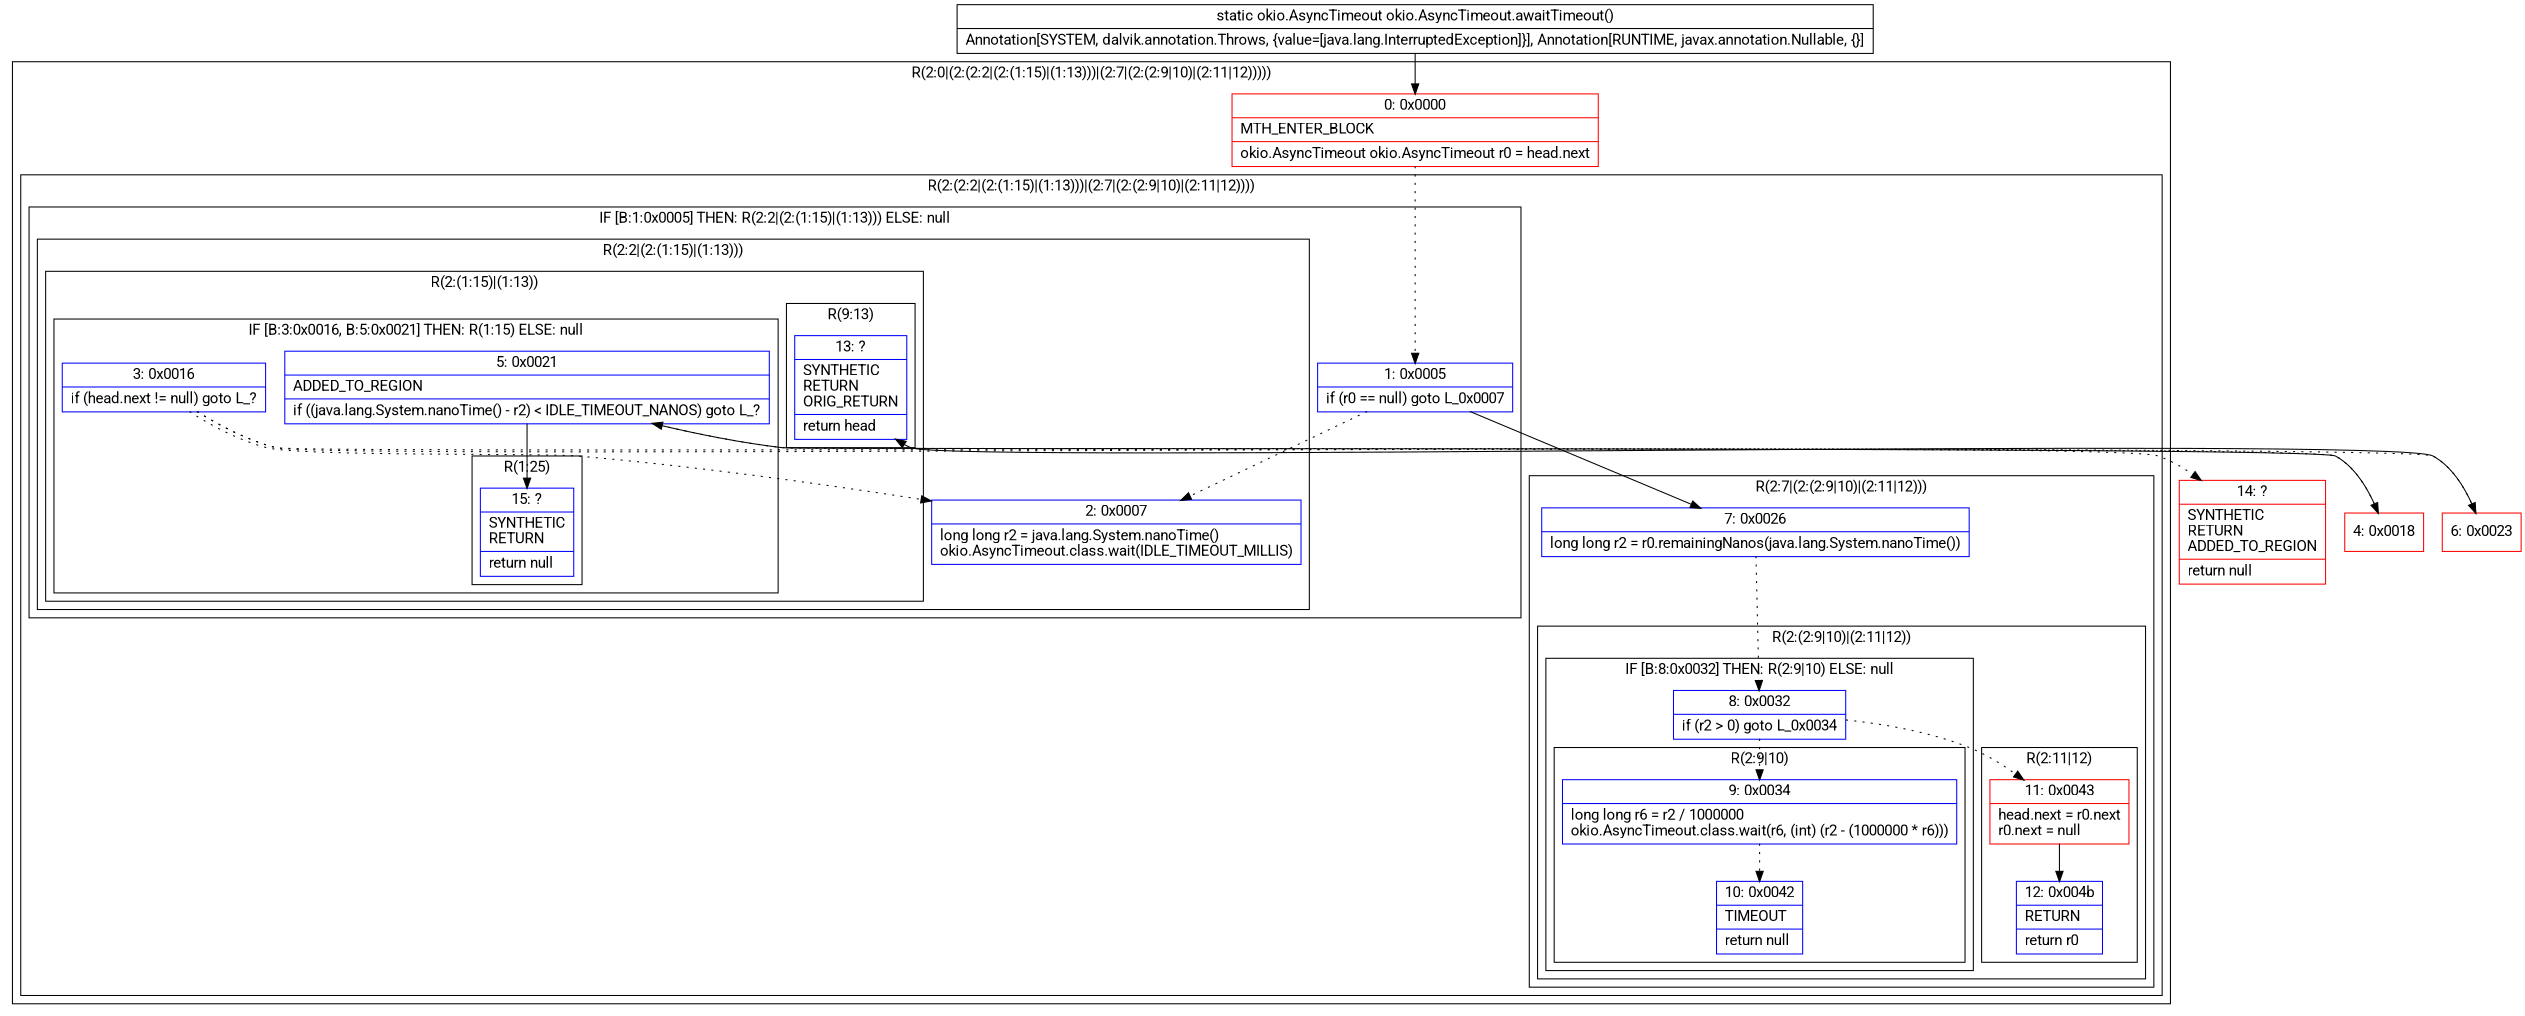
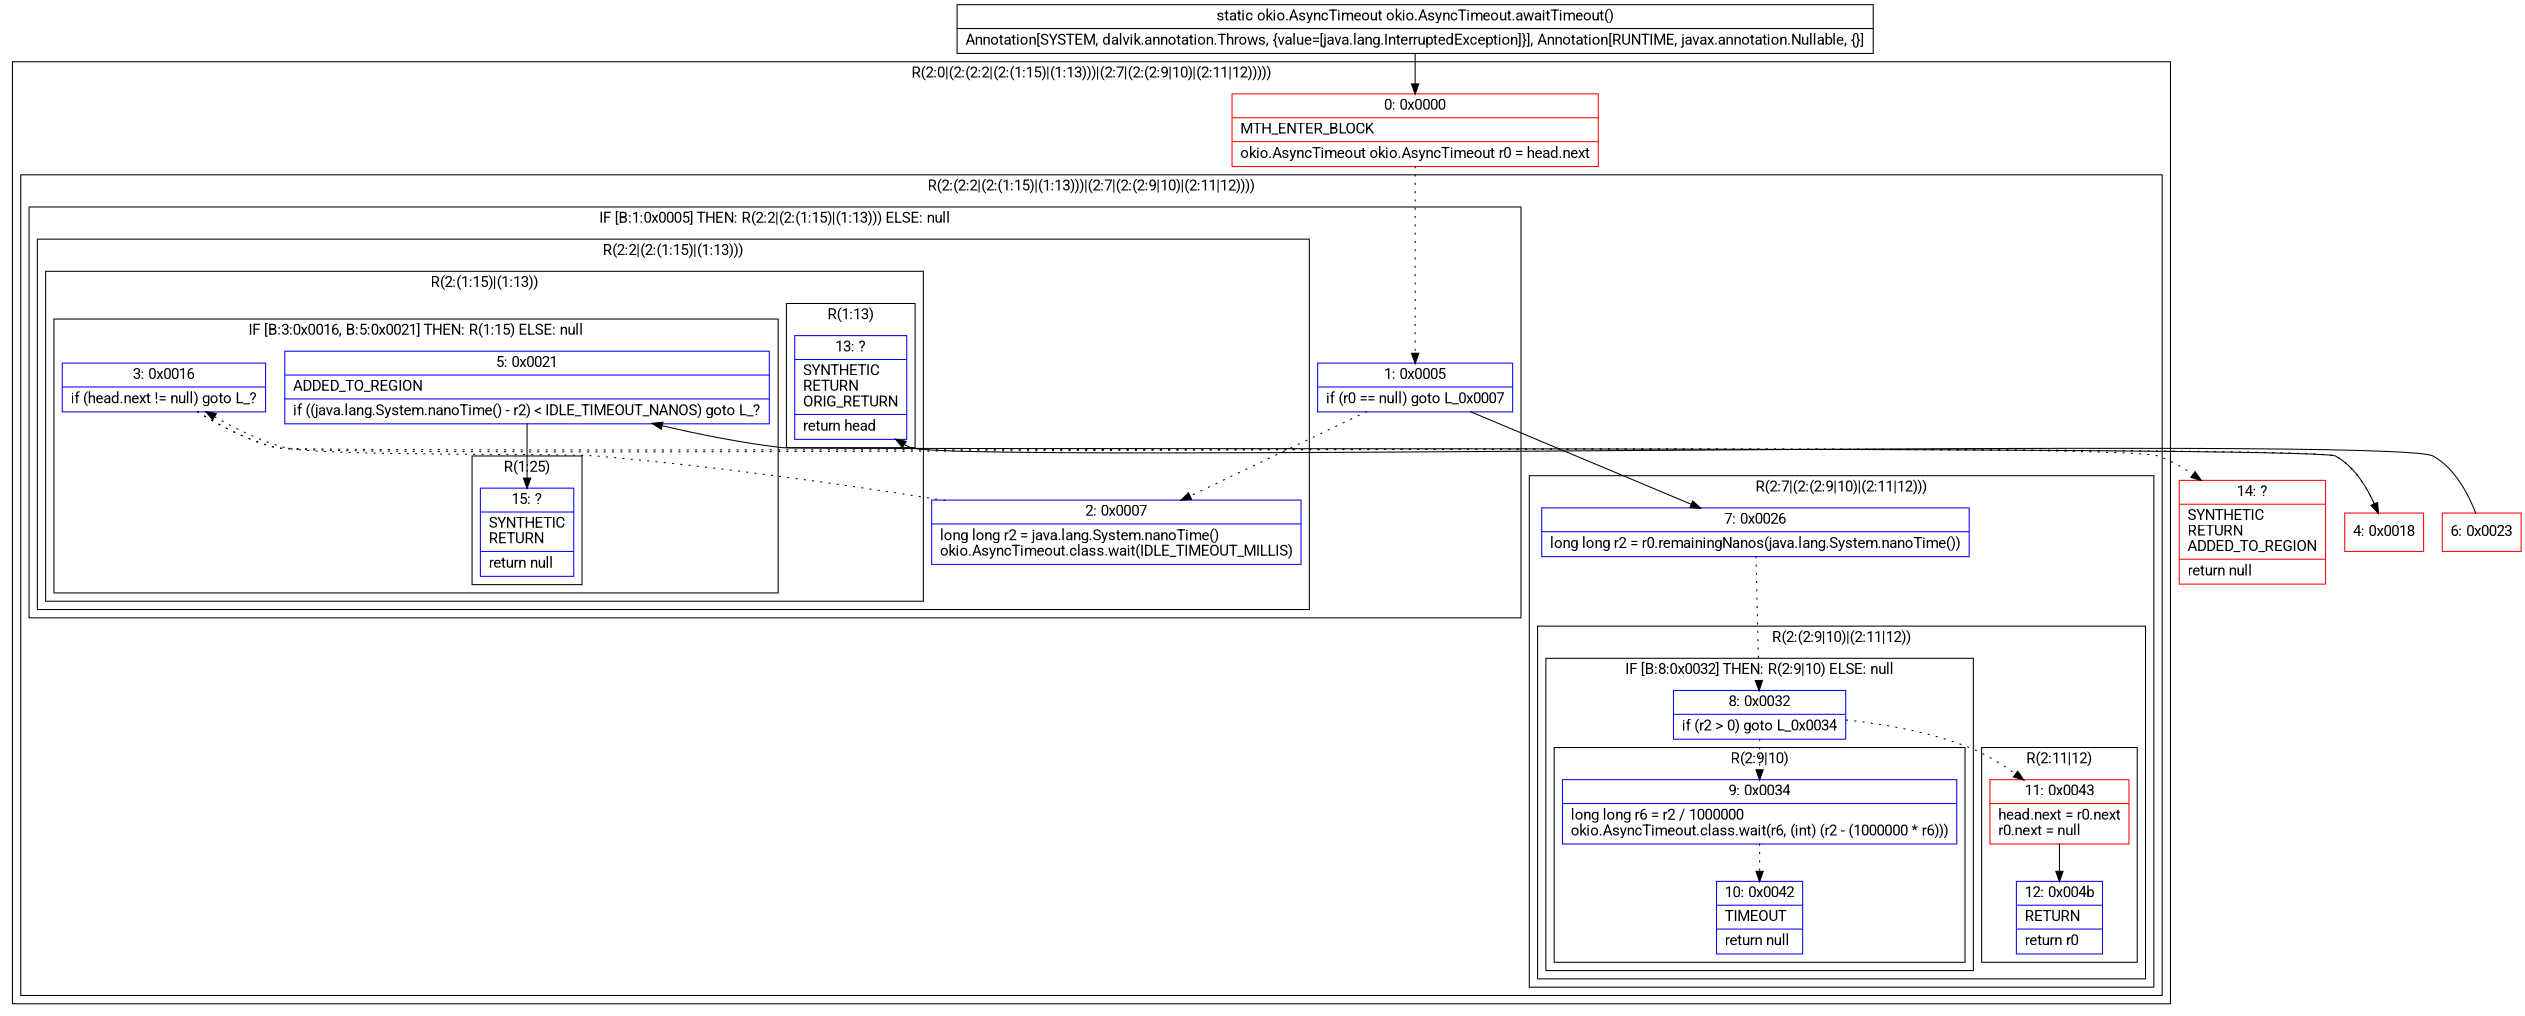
cluster "R(9:13)": label "R(9:13)" -> "R(1:13)"
edge "5: 0x0021" -> "6: 0x0023": removed
edge "3: 0x0016" -> "2: 0x0007": reversed
